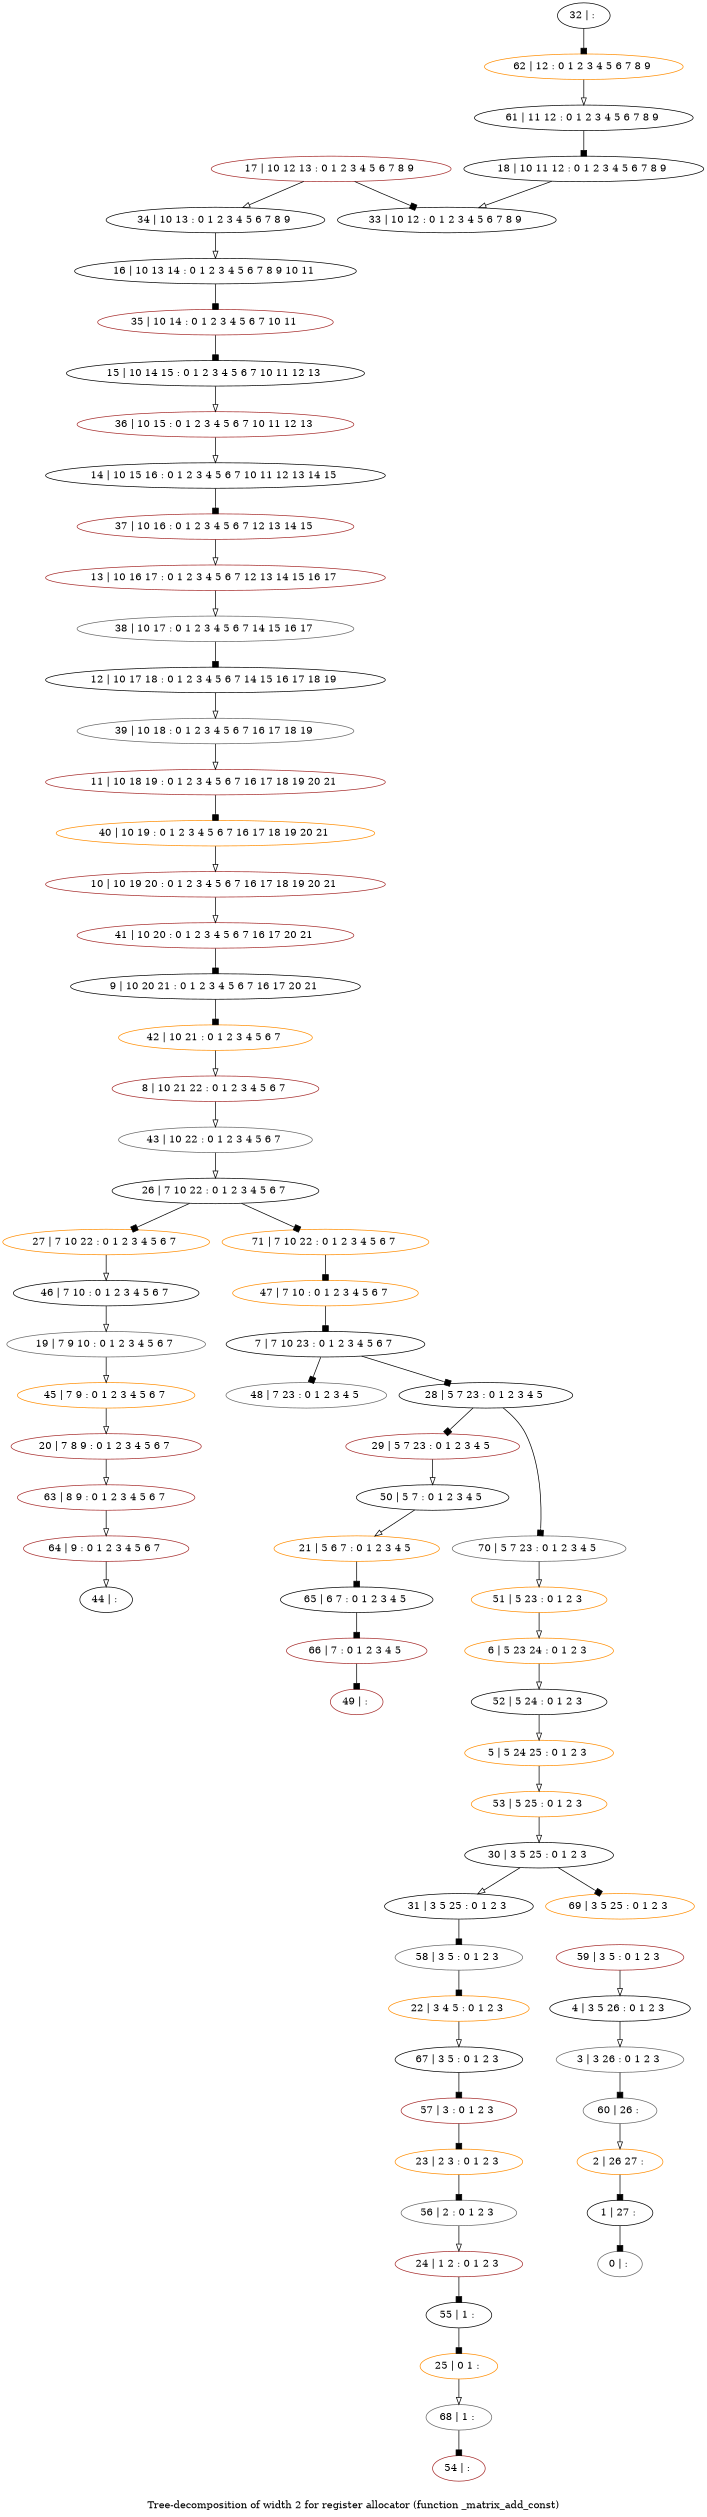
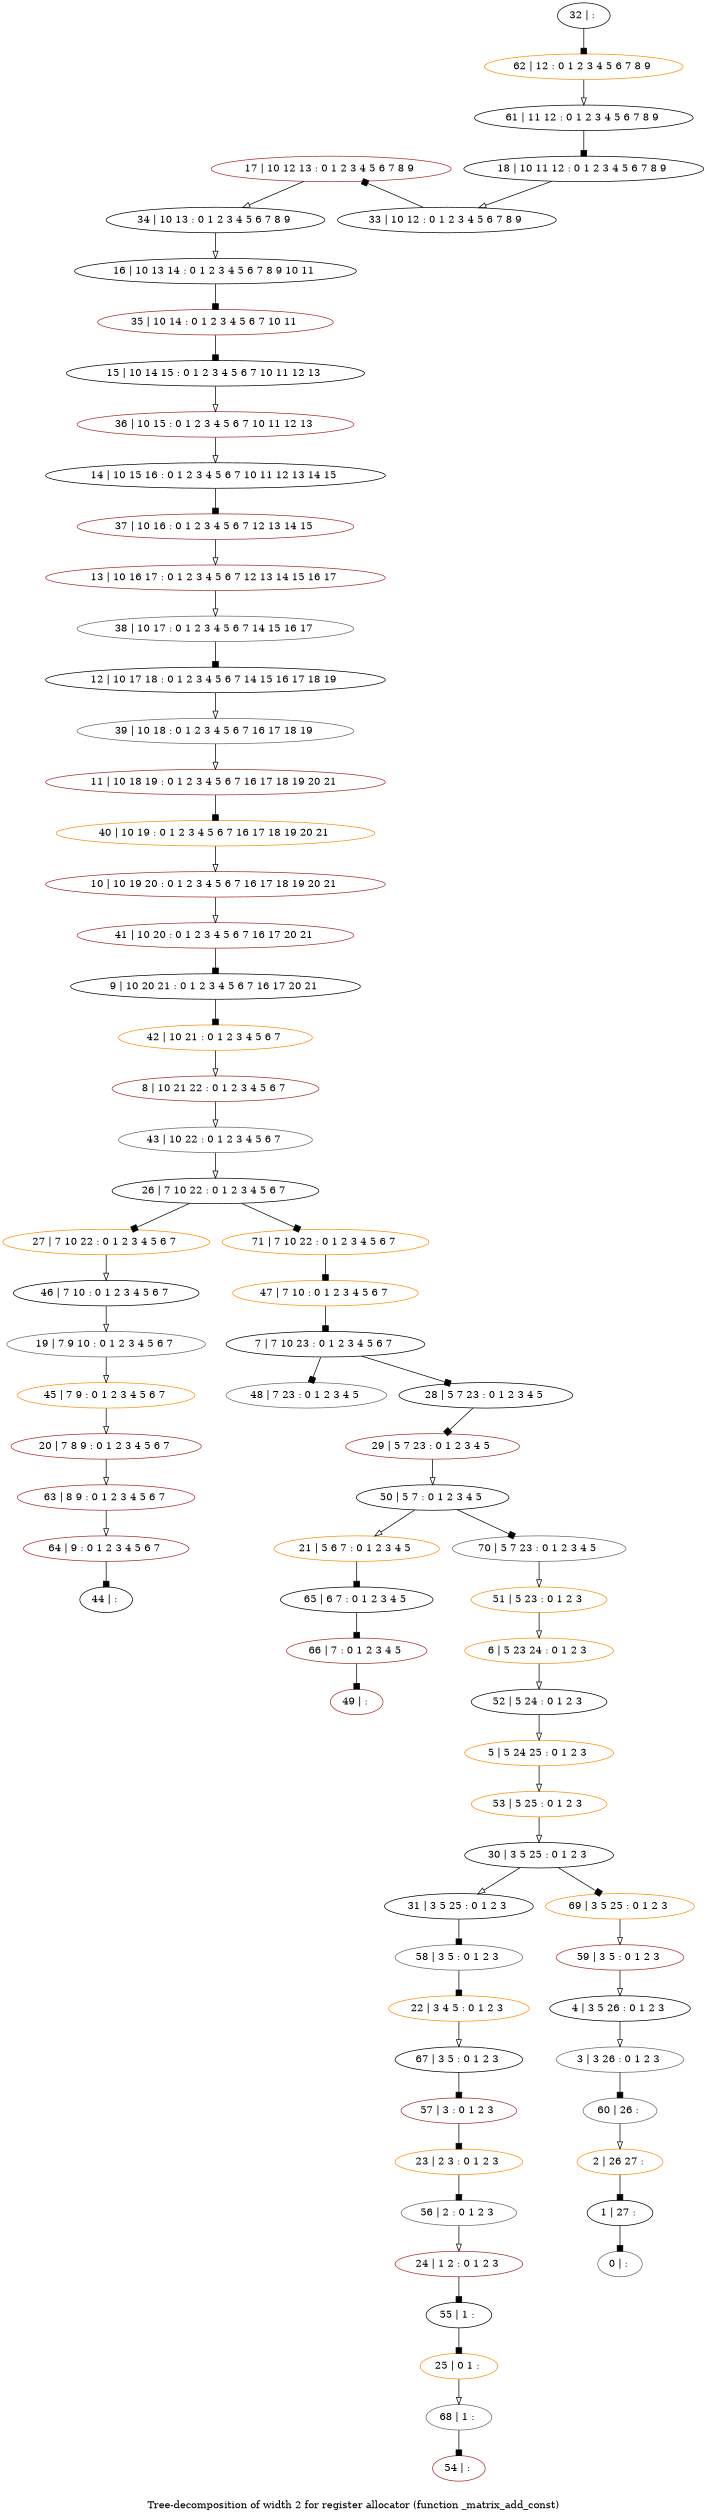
edge "17 | 10 12 13 : 0 1 2 3 4 5 6 7 8 9" -> "33 | 10 12 : 0 1 2 3 4 5 6 7 8 9": reversed
edge "28 | 5 7 23 : 0 1 2 3 4 5" -> "70 | 5 7 23 : 0 1 2 3 4 5": now "50 | 5 7 : 0 1 2 3 4 5" -> "70 | 5 7 23 : 0 1 2 3 4 5"
edge "64 | 9 : 0 1 2 3 4 5 6 7" -> "44 | :": arrowhead onormal -> box
edge "69 | 3 5 25 : 0 1 2 3" -> "59 | 3 5 : 0 1 2 3": added
